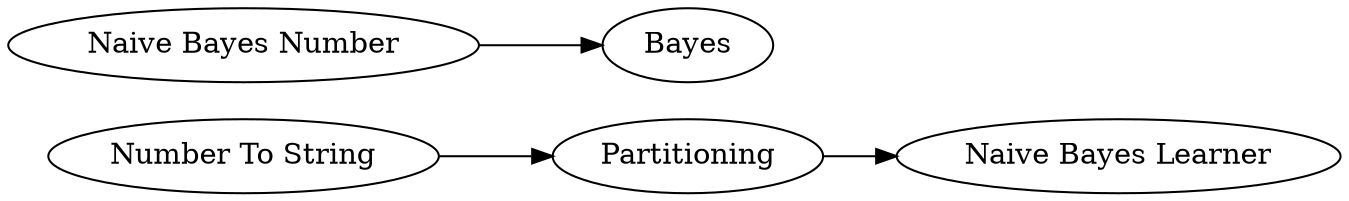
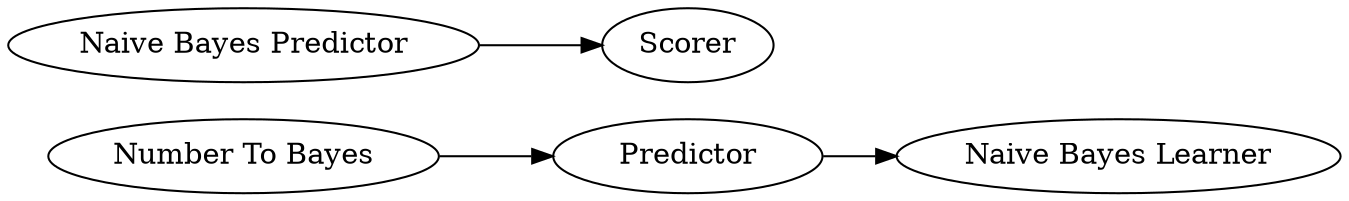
node "Naive Bayes Number": label "Naive Bayes Number" -> "Naive Bayes Predictor"
node "Bayes": label "Bayes" -> "Scorer"
node "Number To String": label "Number To String" -> "Number To Bayes"
node "Partitioning": label "Partitioning" -> "Predictor"
